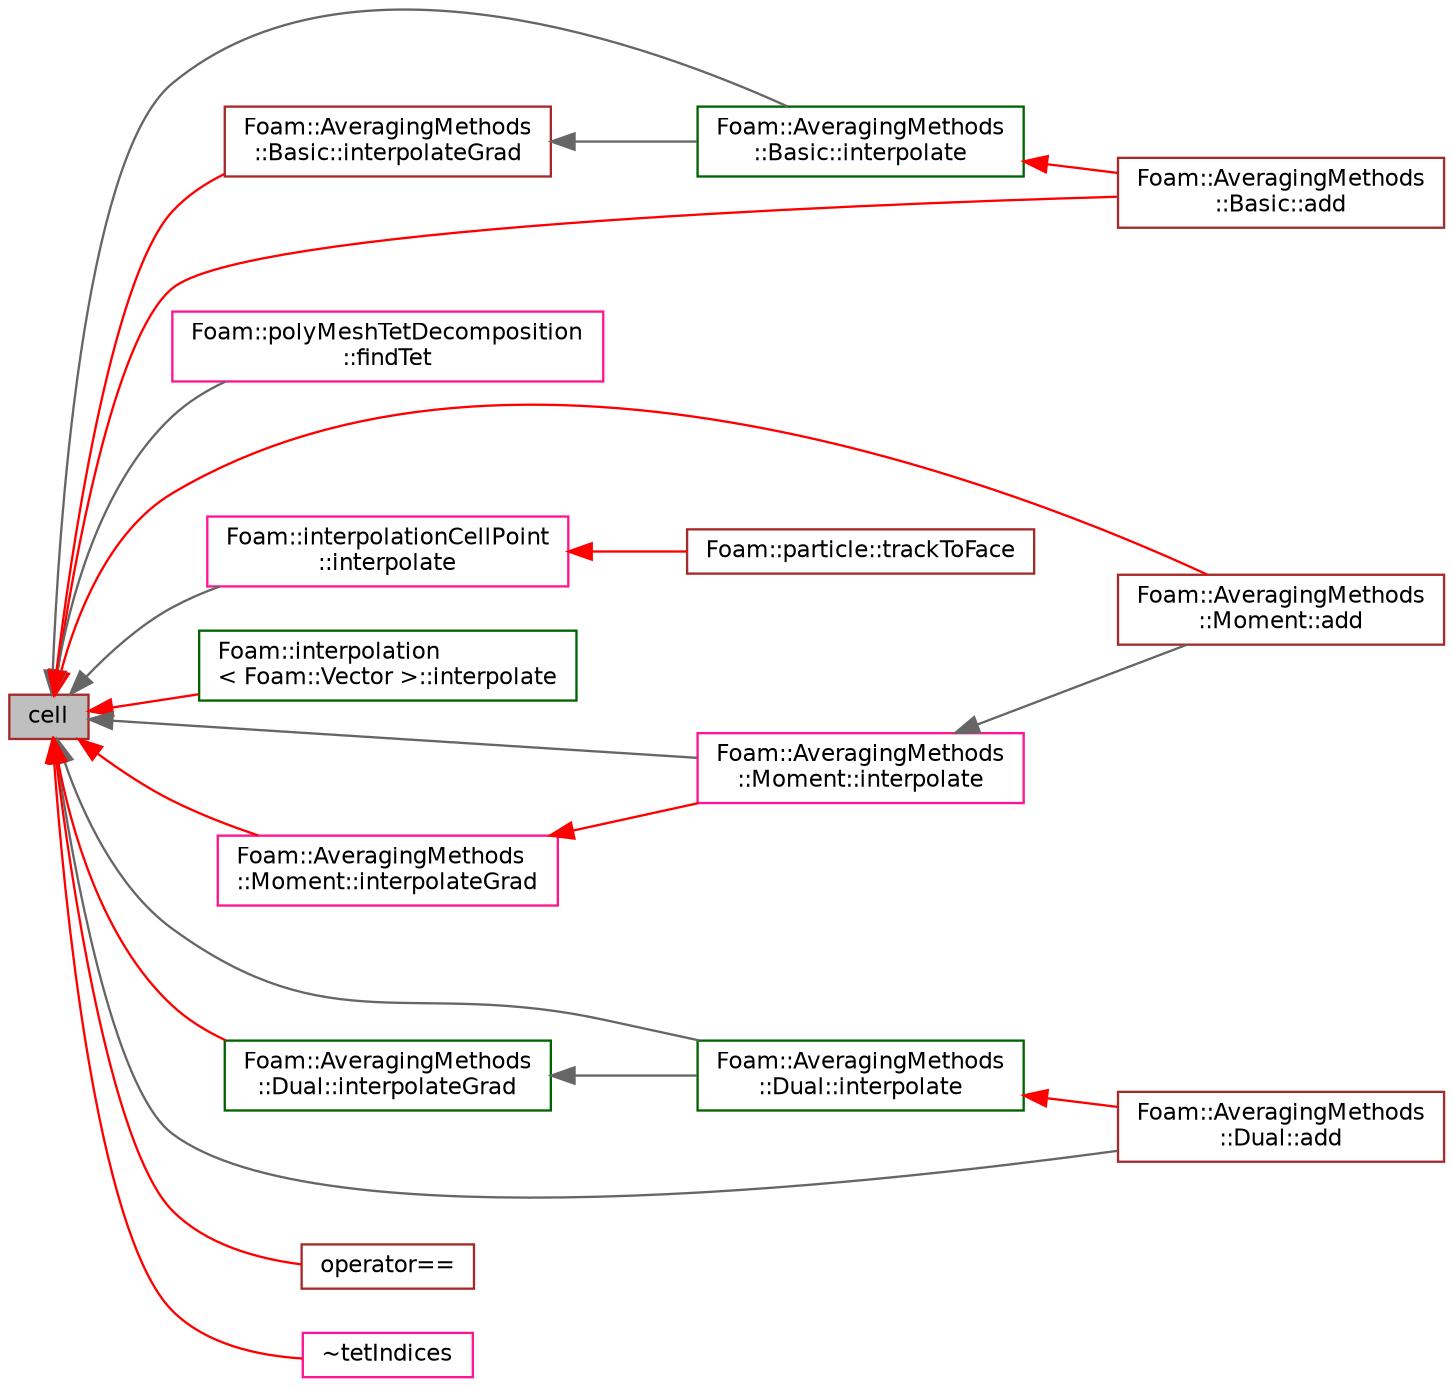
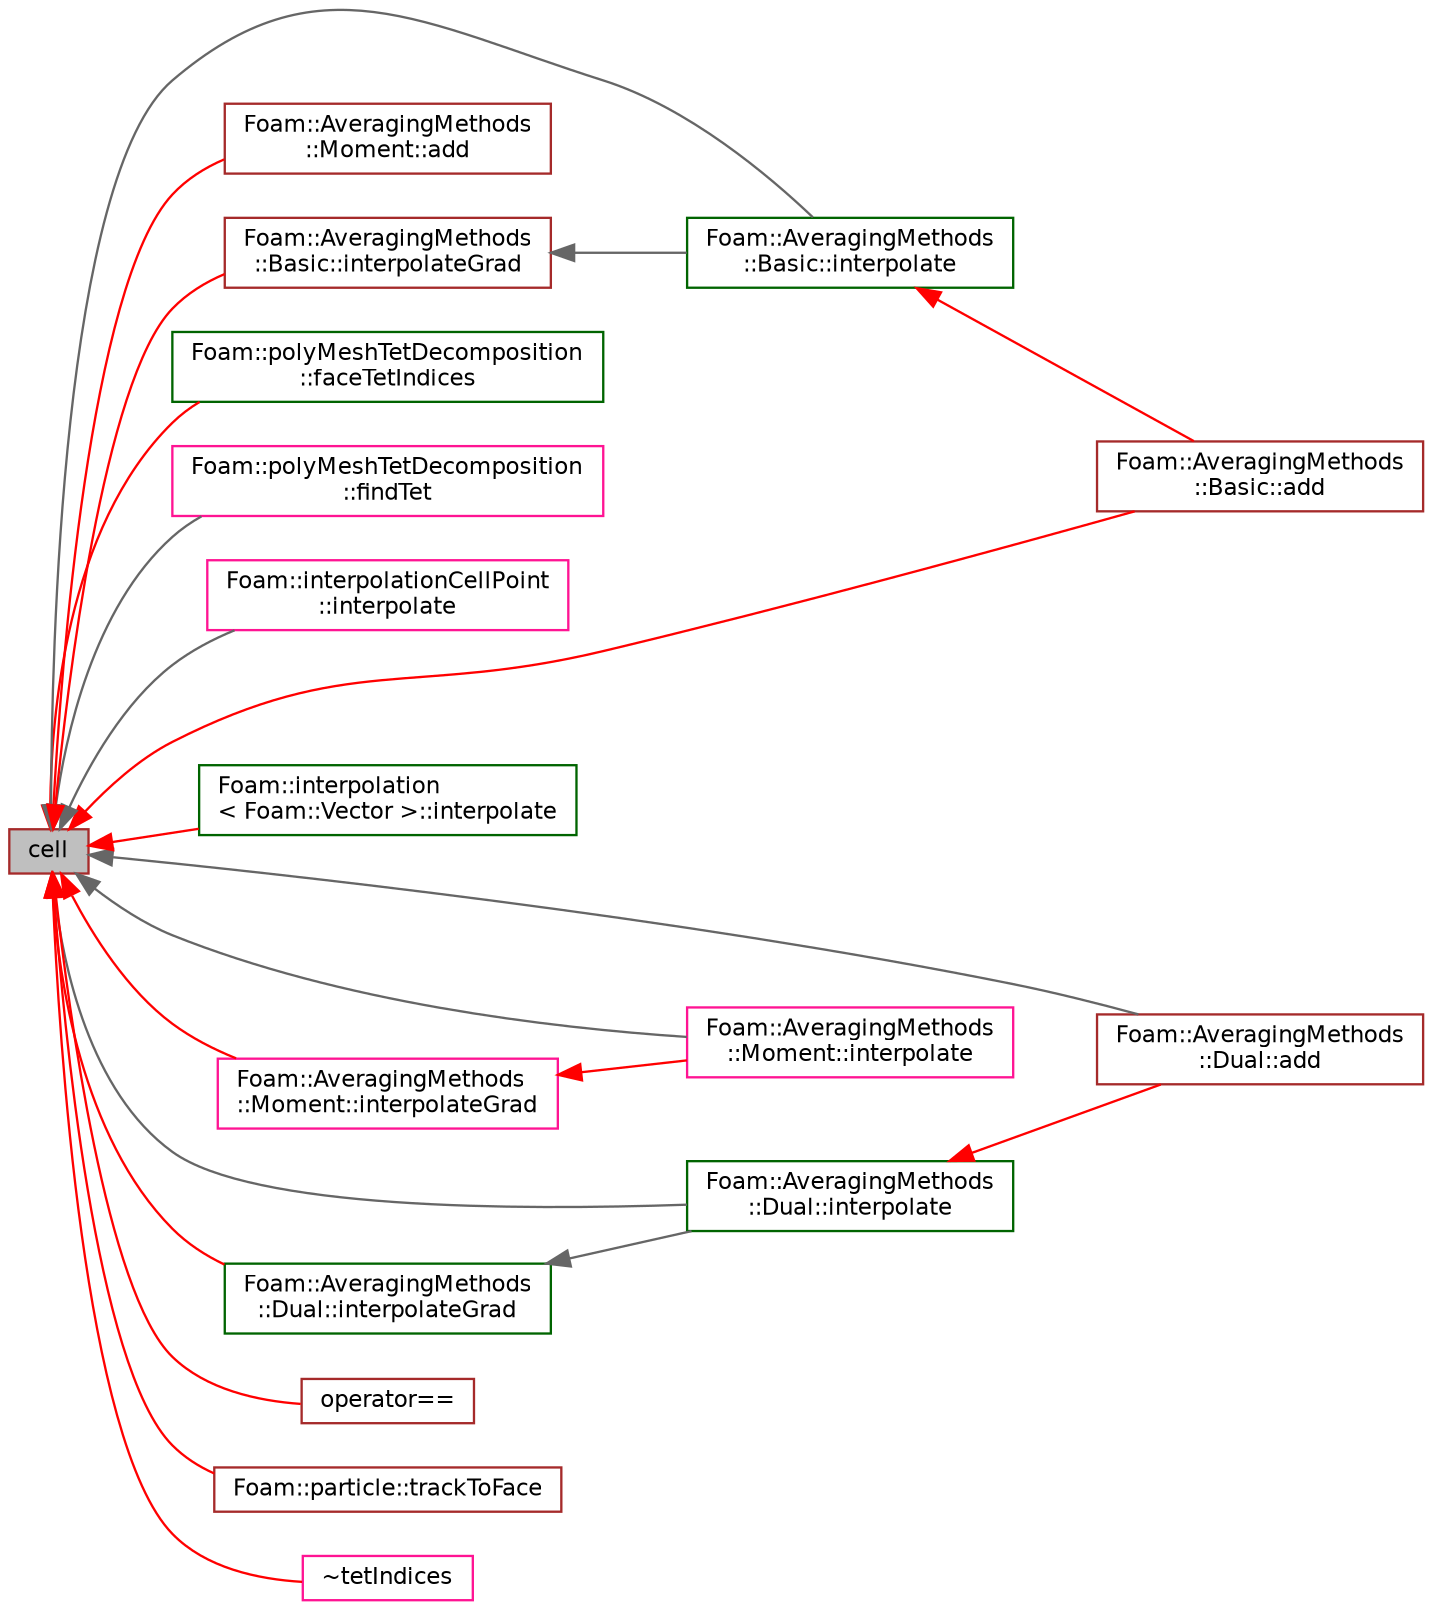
node "Foam::polyMeshTetDecomposition ::faceTetIndices": added
edge "Foam::particle::trackToFace" -> "Foam::interpolationCellPoint ::interpolate": now "Foam::particle::trackToFace" -> "cell"
edge "Foam::AveragingMethods ::Moment::add" -> "Foam::AveragingMethods ::Moment::interpolate": removed
